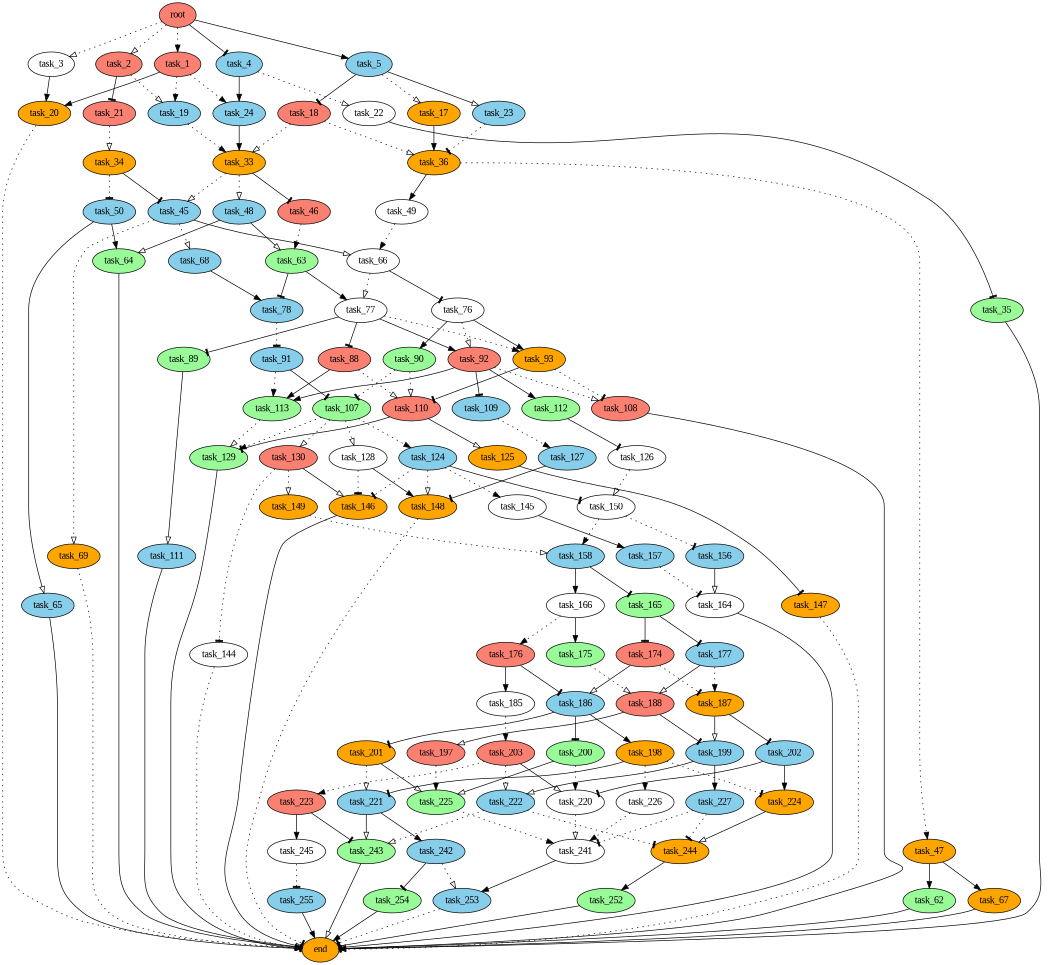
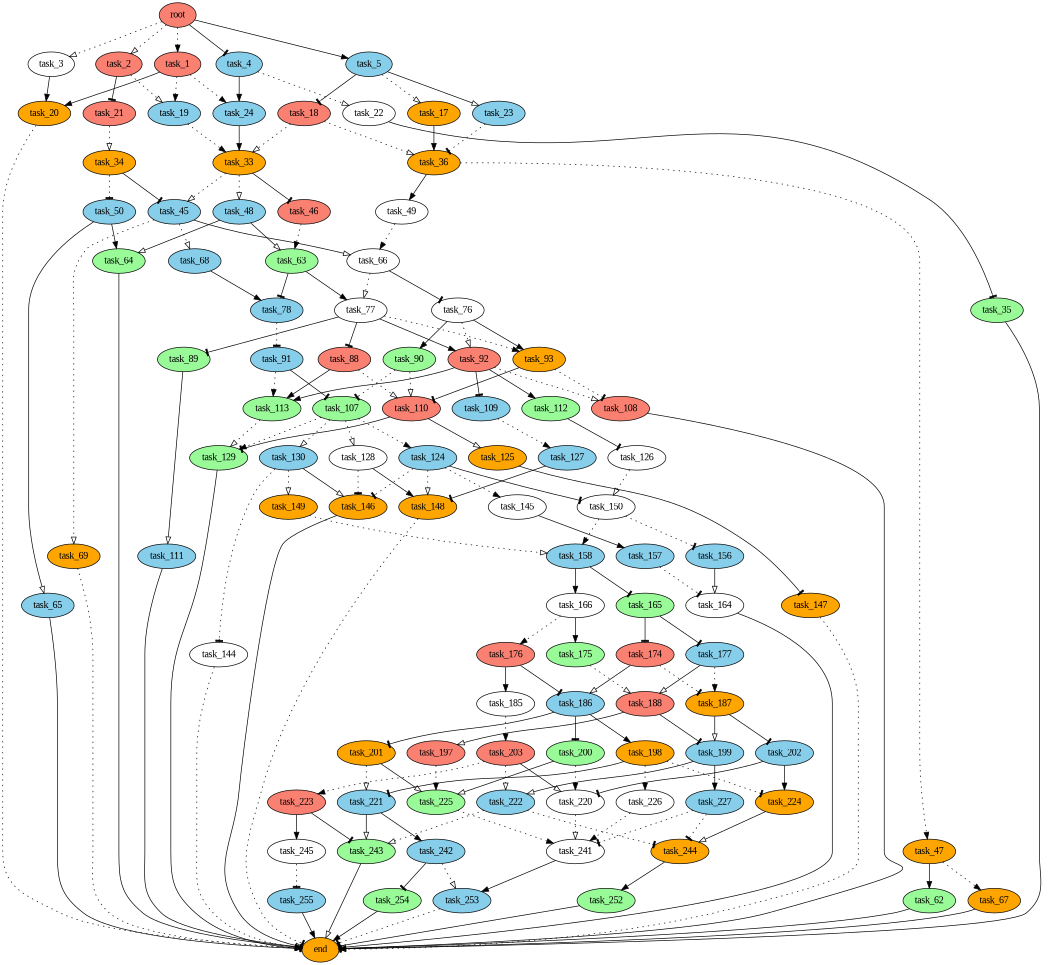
node "task_130": fillcolor salmon -> skyblue
edge "task_47" -> "task_67": style solid -> dotted
